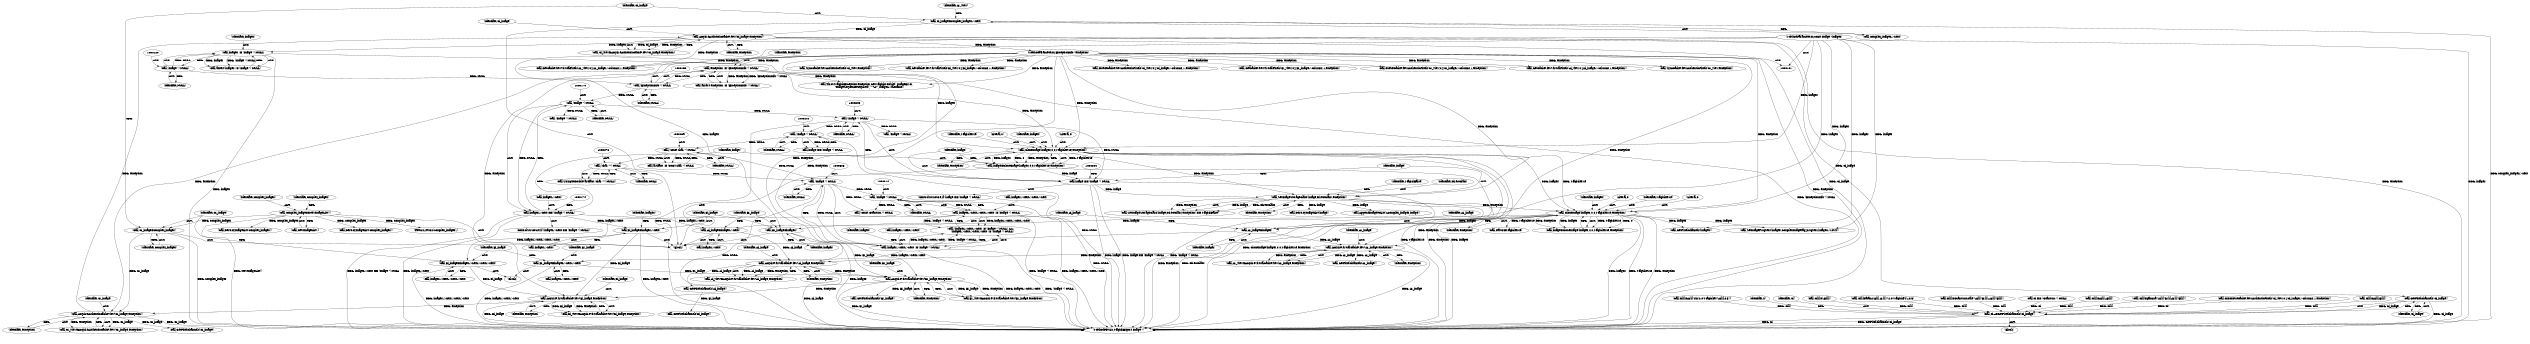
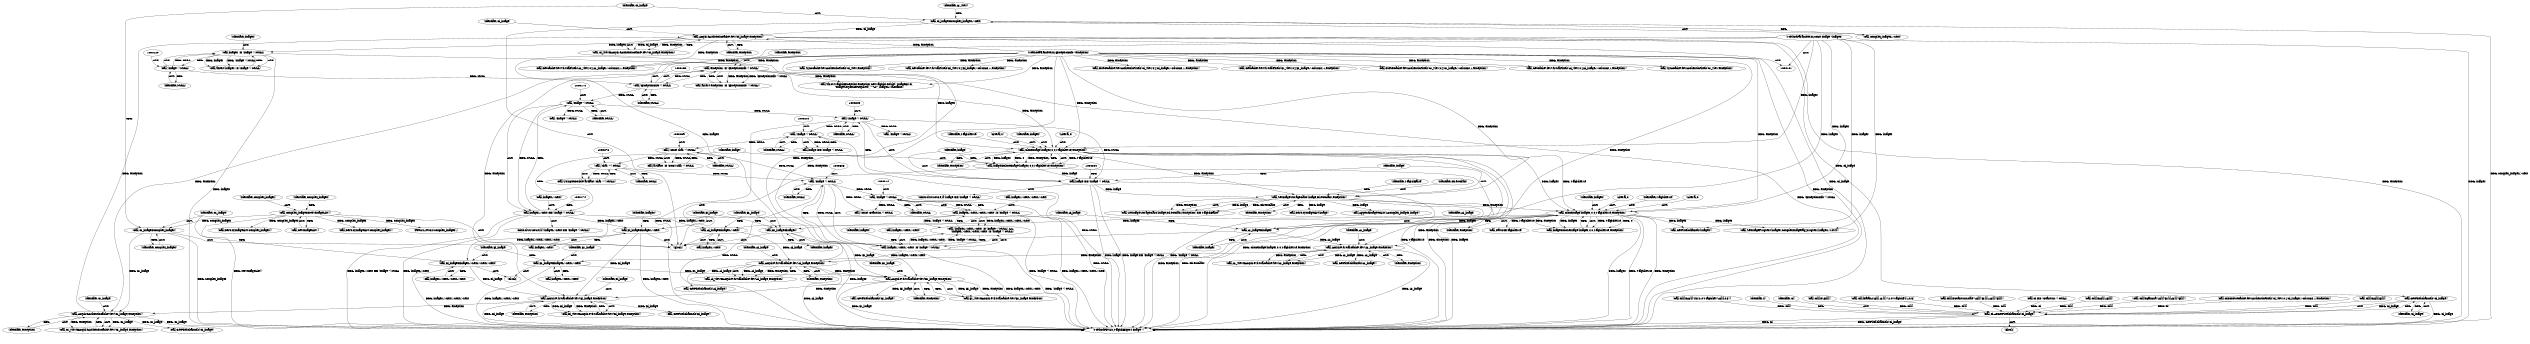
edge "(Call,AcquireAuthenticCacheView(Ci_image,exception))" -> "(MethodParameterIn,ExceptionInfo *exception)": reversed
edge "(Call,GetPixelChannels(Ai_image))" -> "(Call,GetPixelChannels(Bi_image))": now "(Call,AcquireVirtualCacheView(Bi_image,exception))" -> "(Call,GetPixelChannels(Bi_image))"
